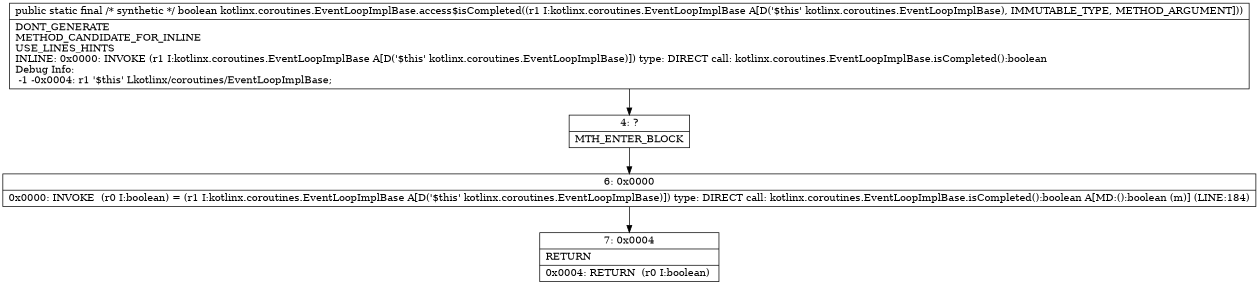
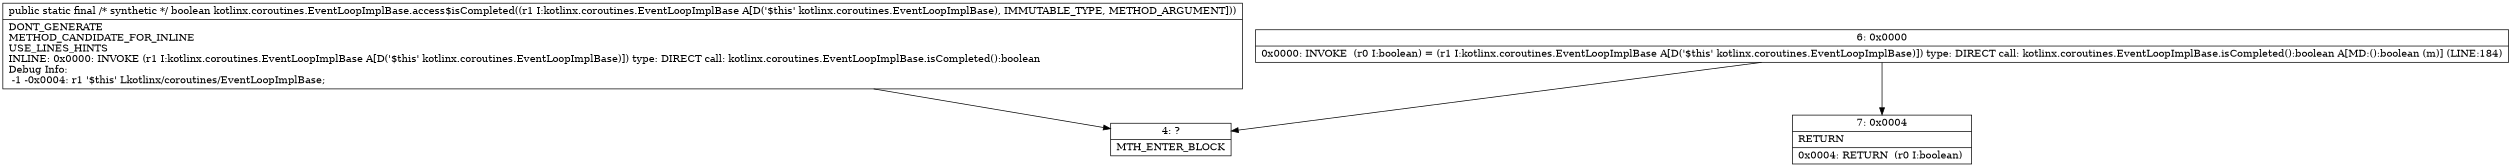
edge "4: ?" -> "6: 0x0000": reversed
